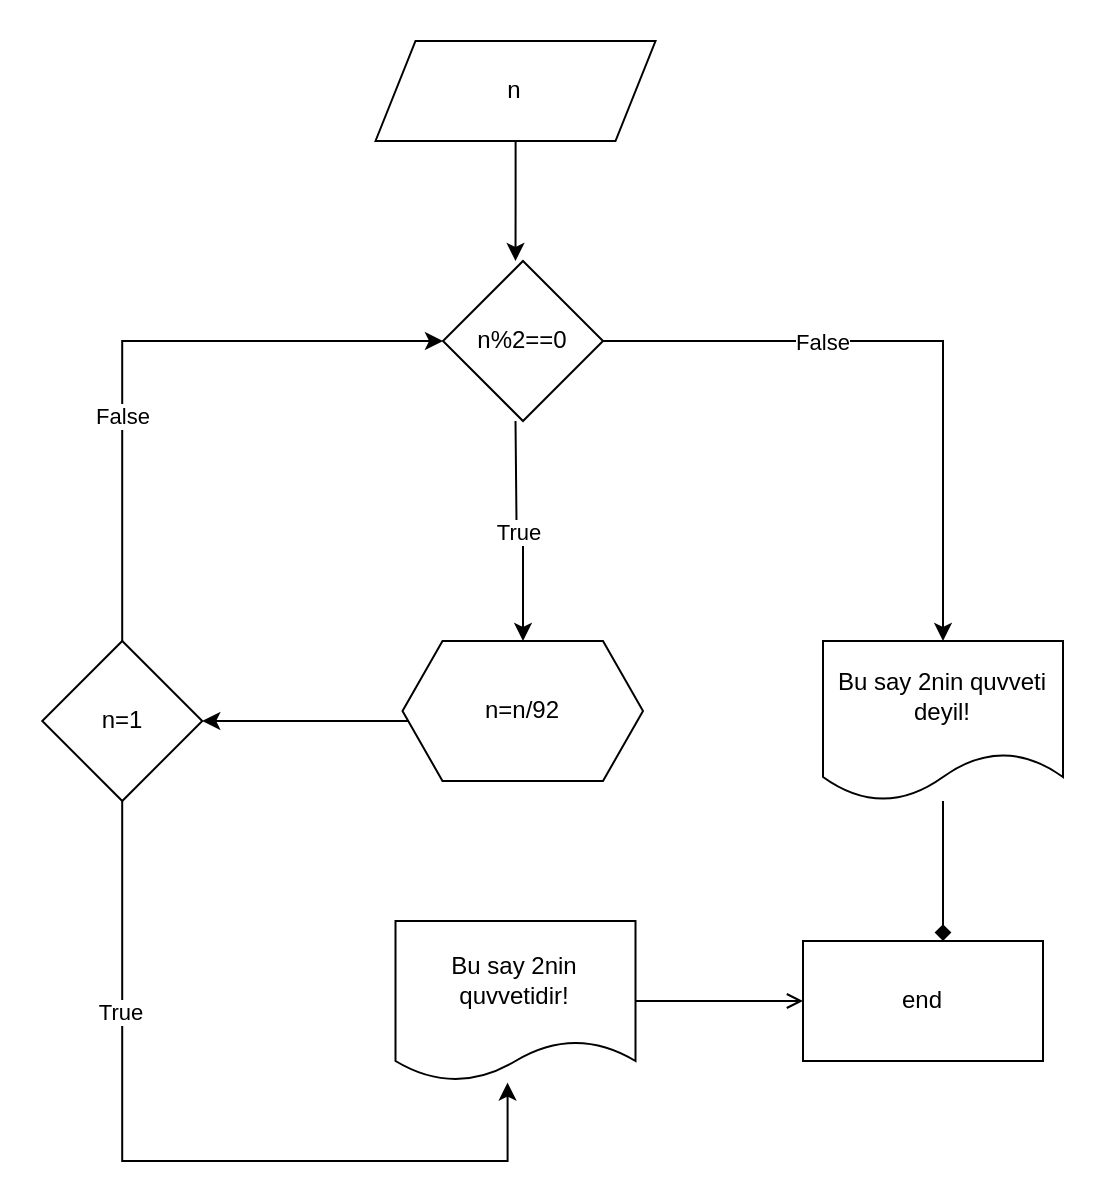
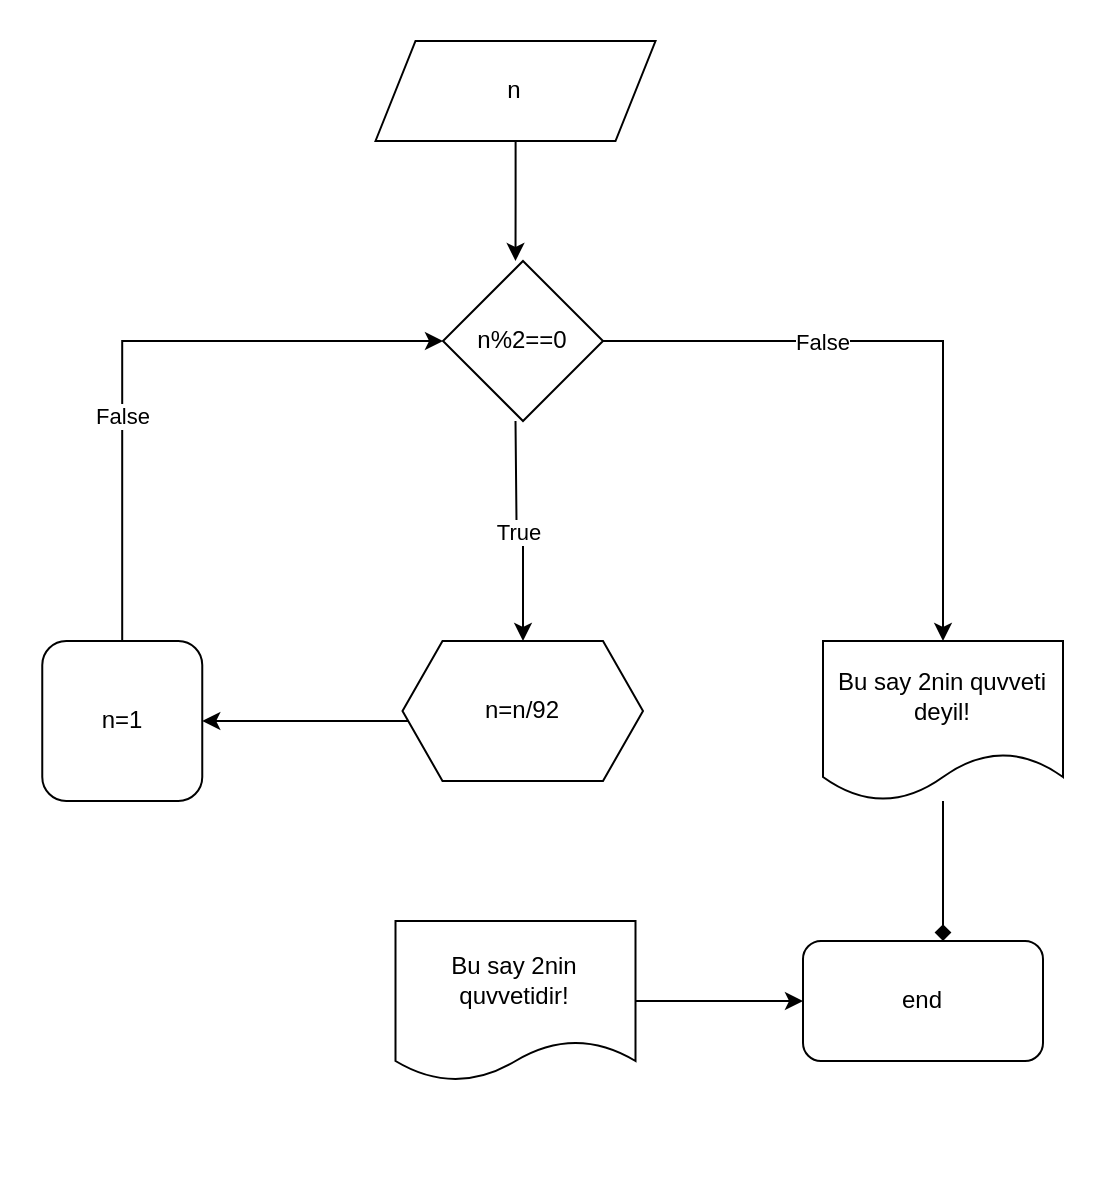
node "n=1": shape diamond -> rounded rectangle
edge "Bu say 2nin quvvetidir!" -> "end": arrowhead open -> classic
node "end": shape rectangle -> rounded rectangle
edge "n=1" -> "Bu say 2nin quvvetidir!": removed, label "True"
